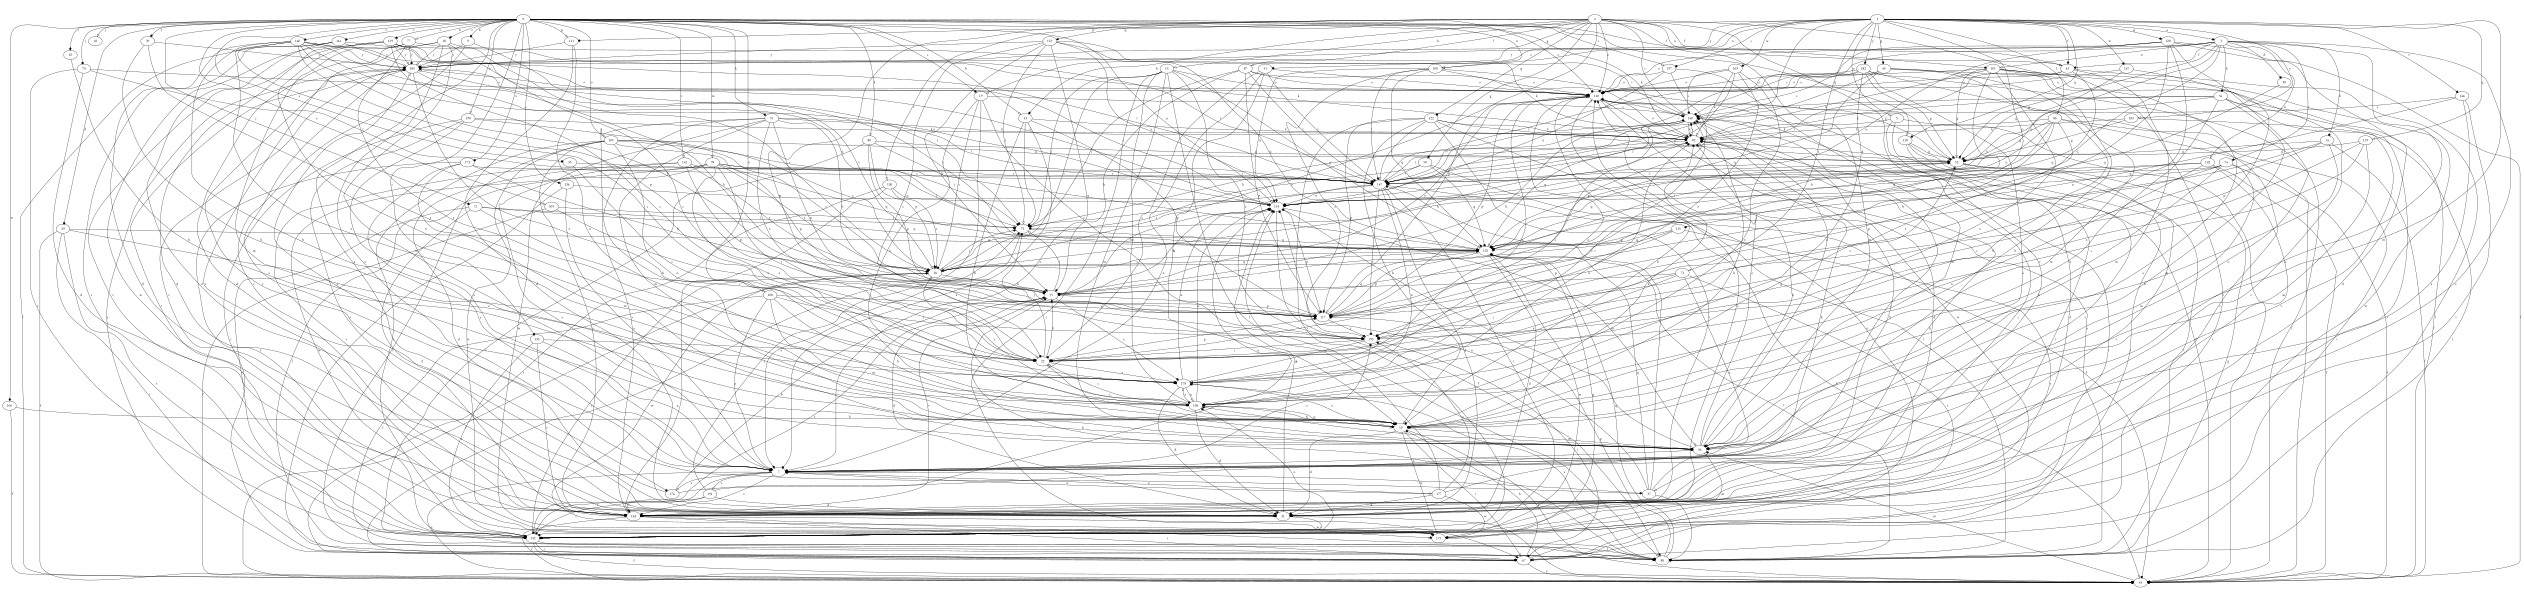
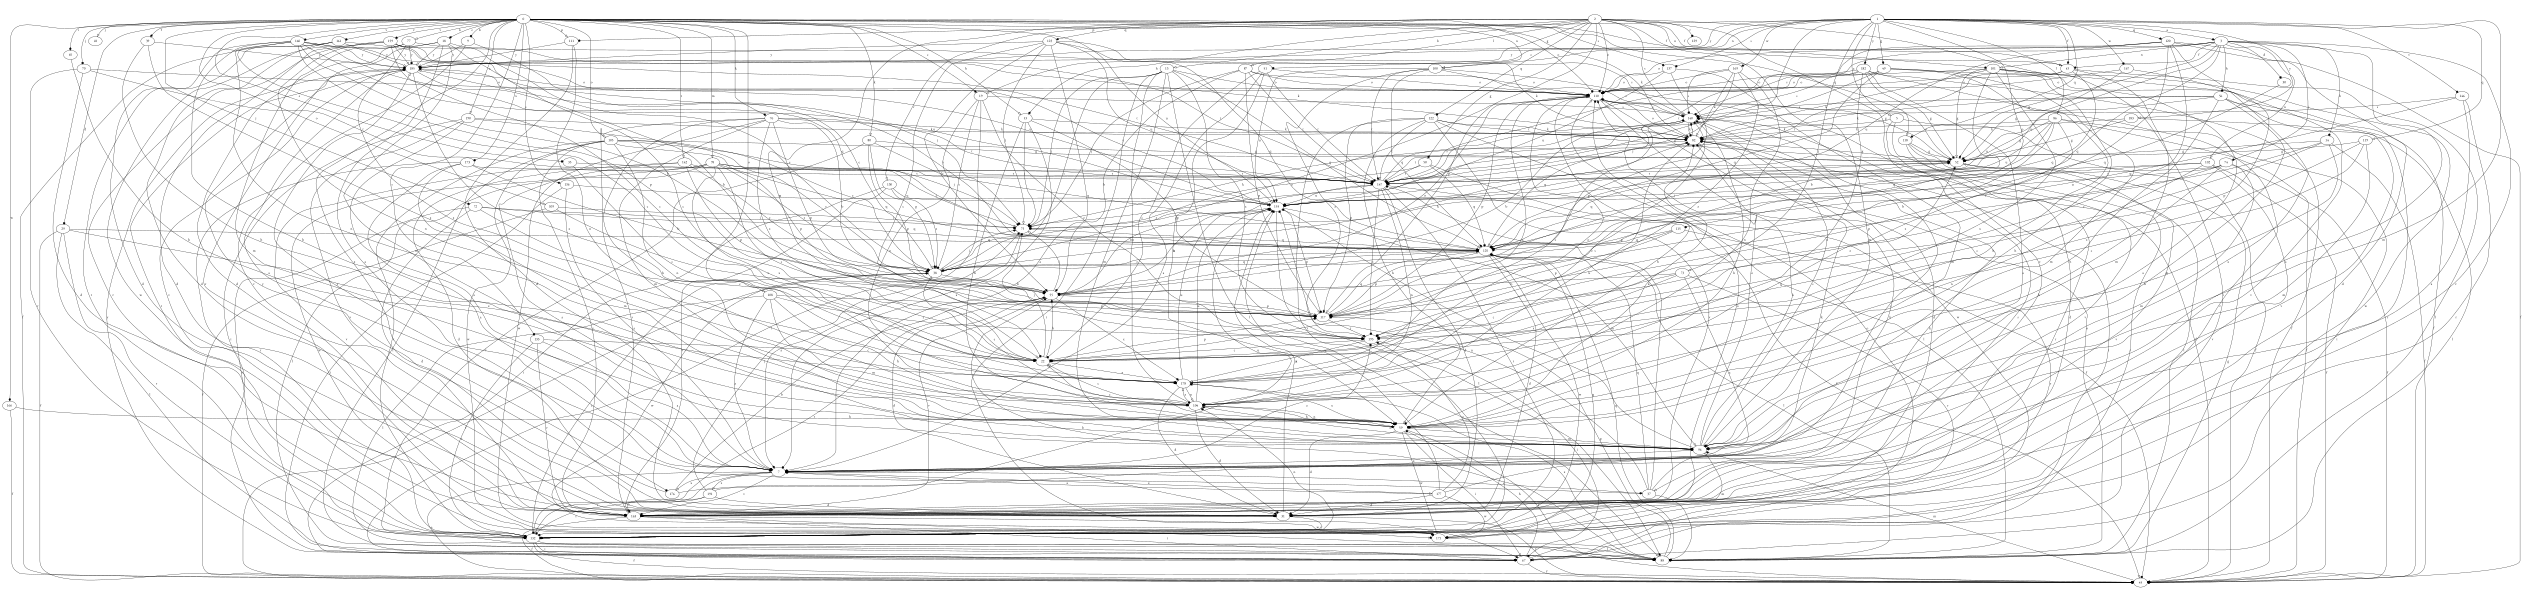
edge "0" -> "137": arrowhead onormal -> dot
node "129": added
edge "155" -> "75": added, label "j"
